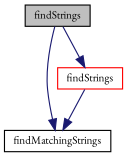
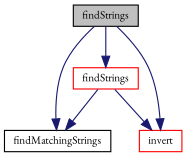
node "invert": added
